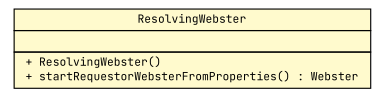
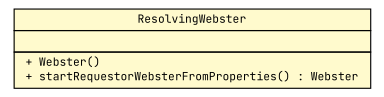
node "ResolvingWebster": text "+ ResolvingWebster()" -> "+ Webster()"
